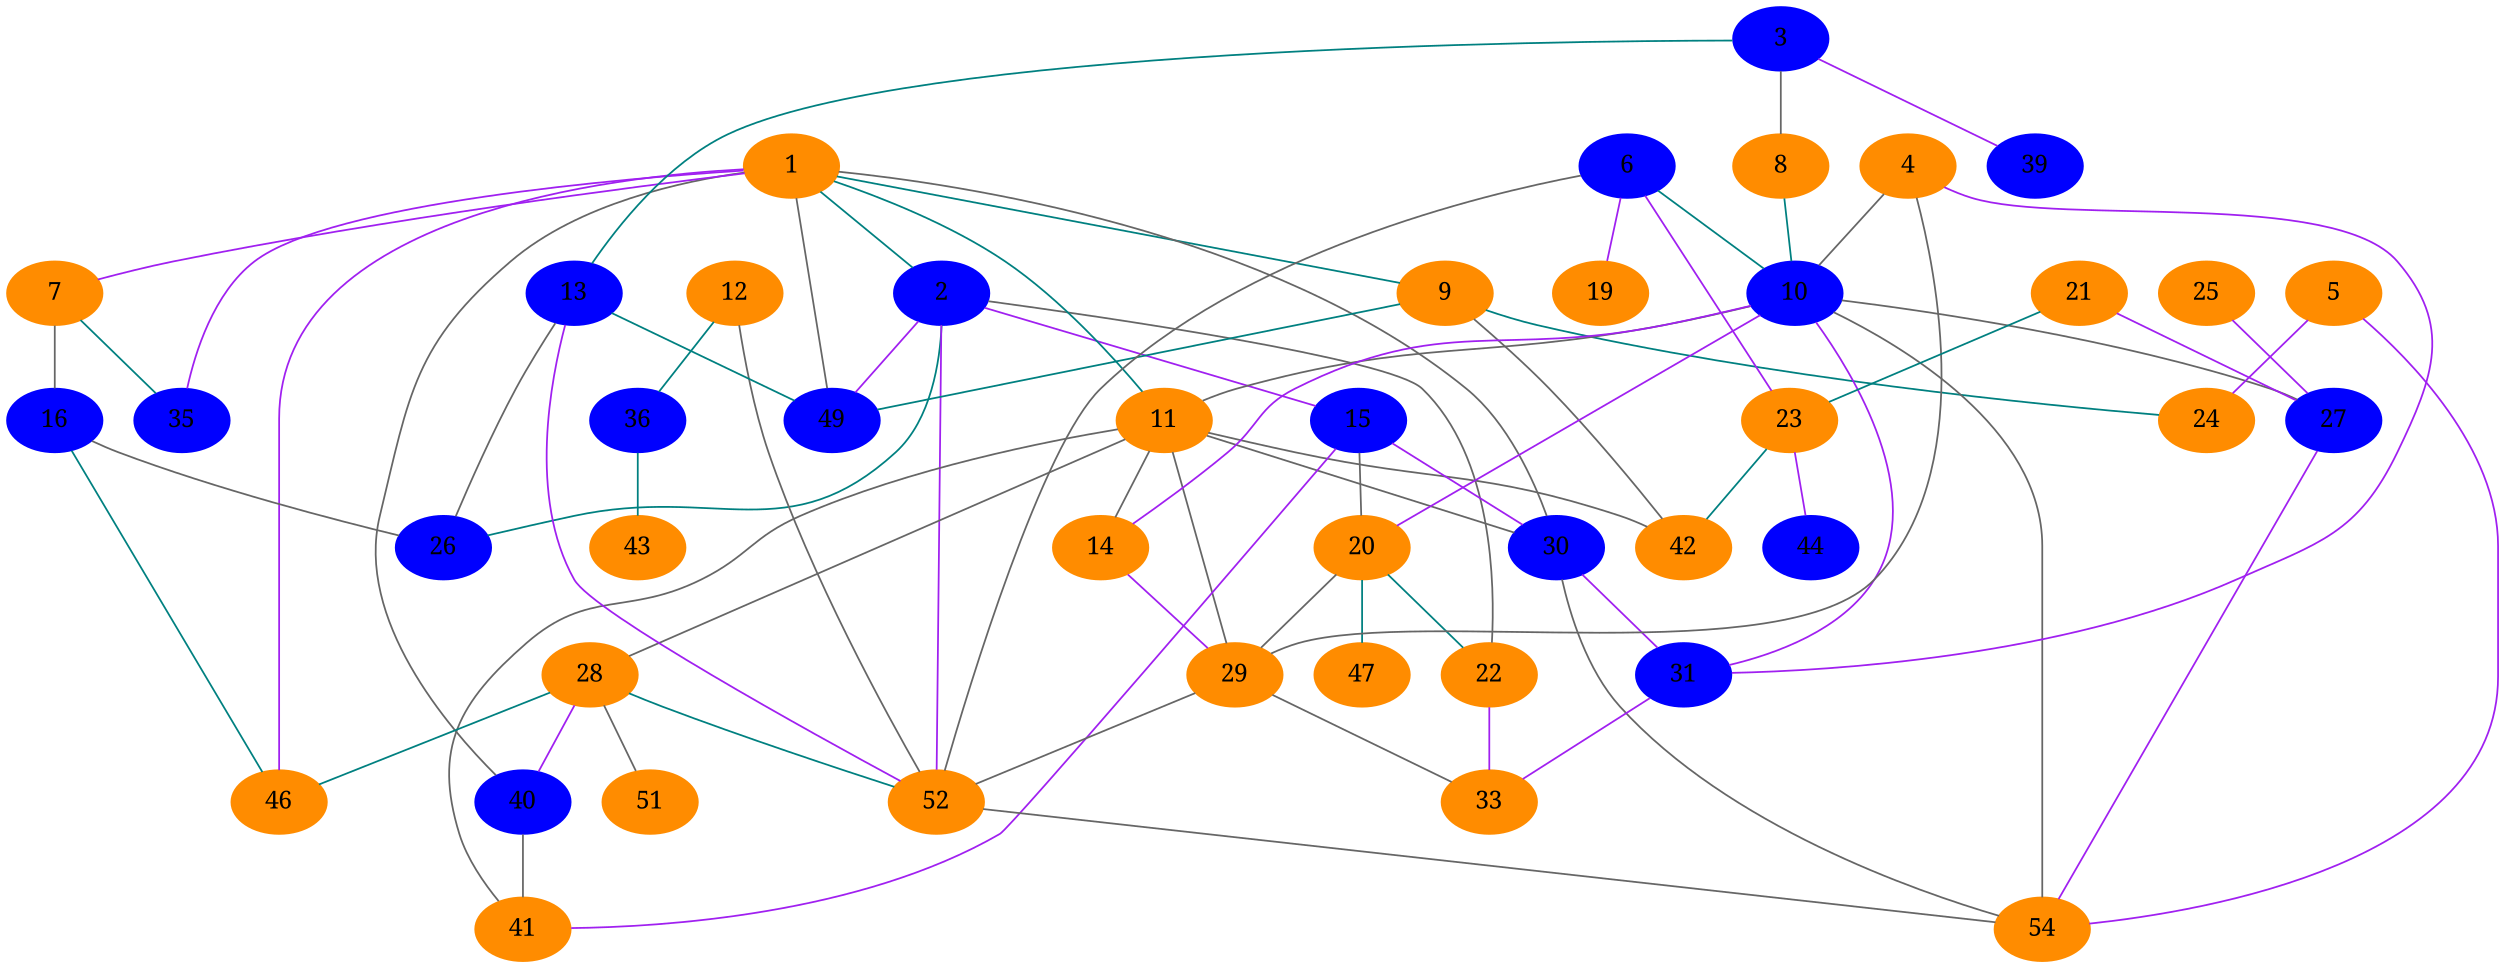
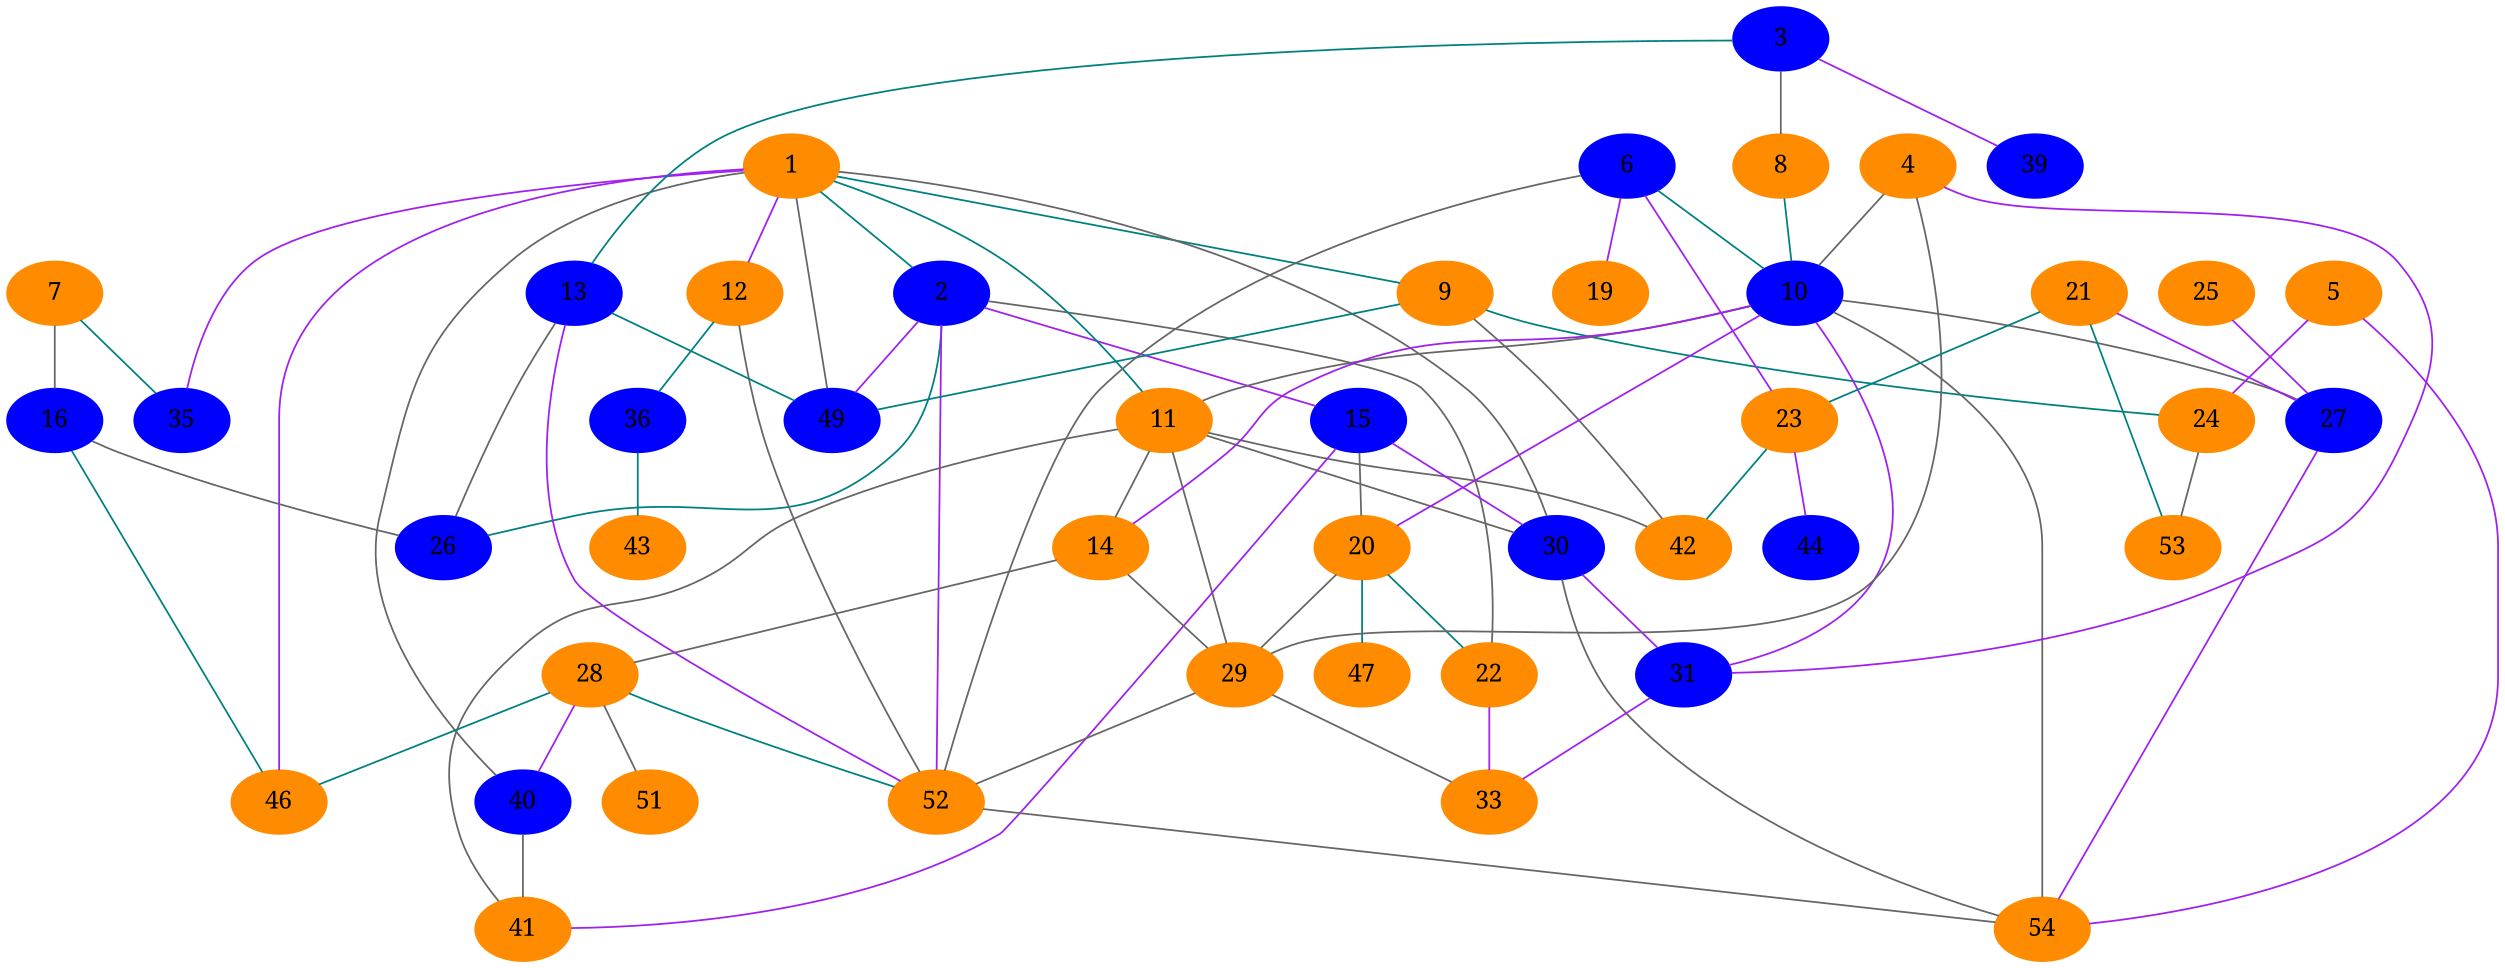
edge "1" -- "7": now "1" -- "12"
edge "11" -- "28": now "14" -- "28"
node "53": added
edge "14" -- "29": color purple -> gray40
